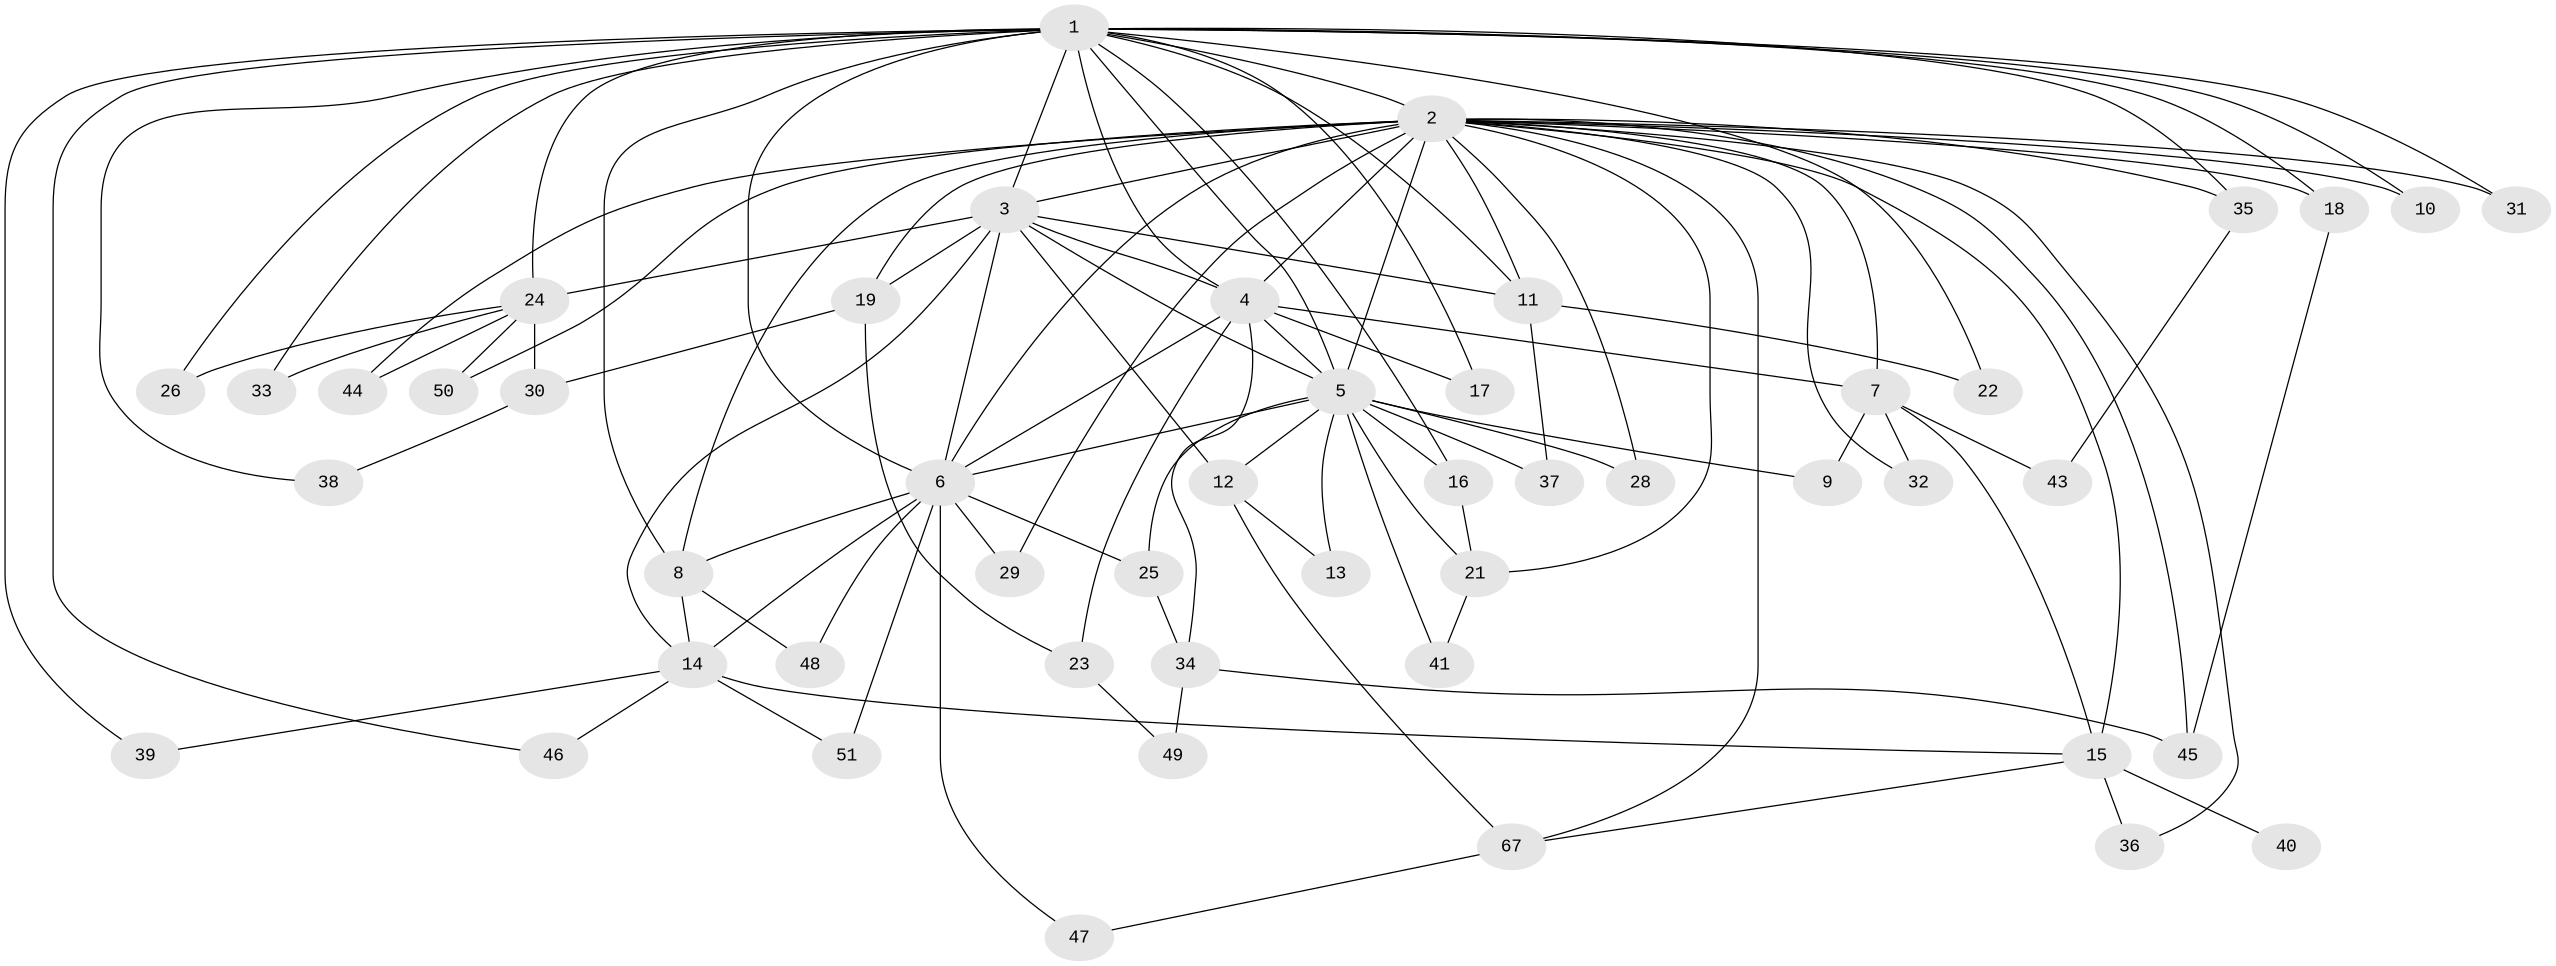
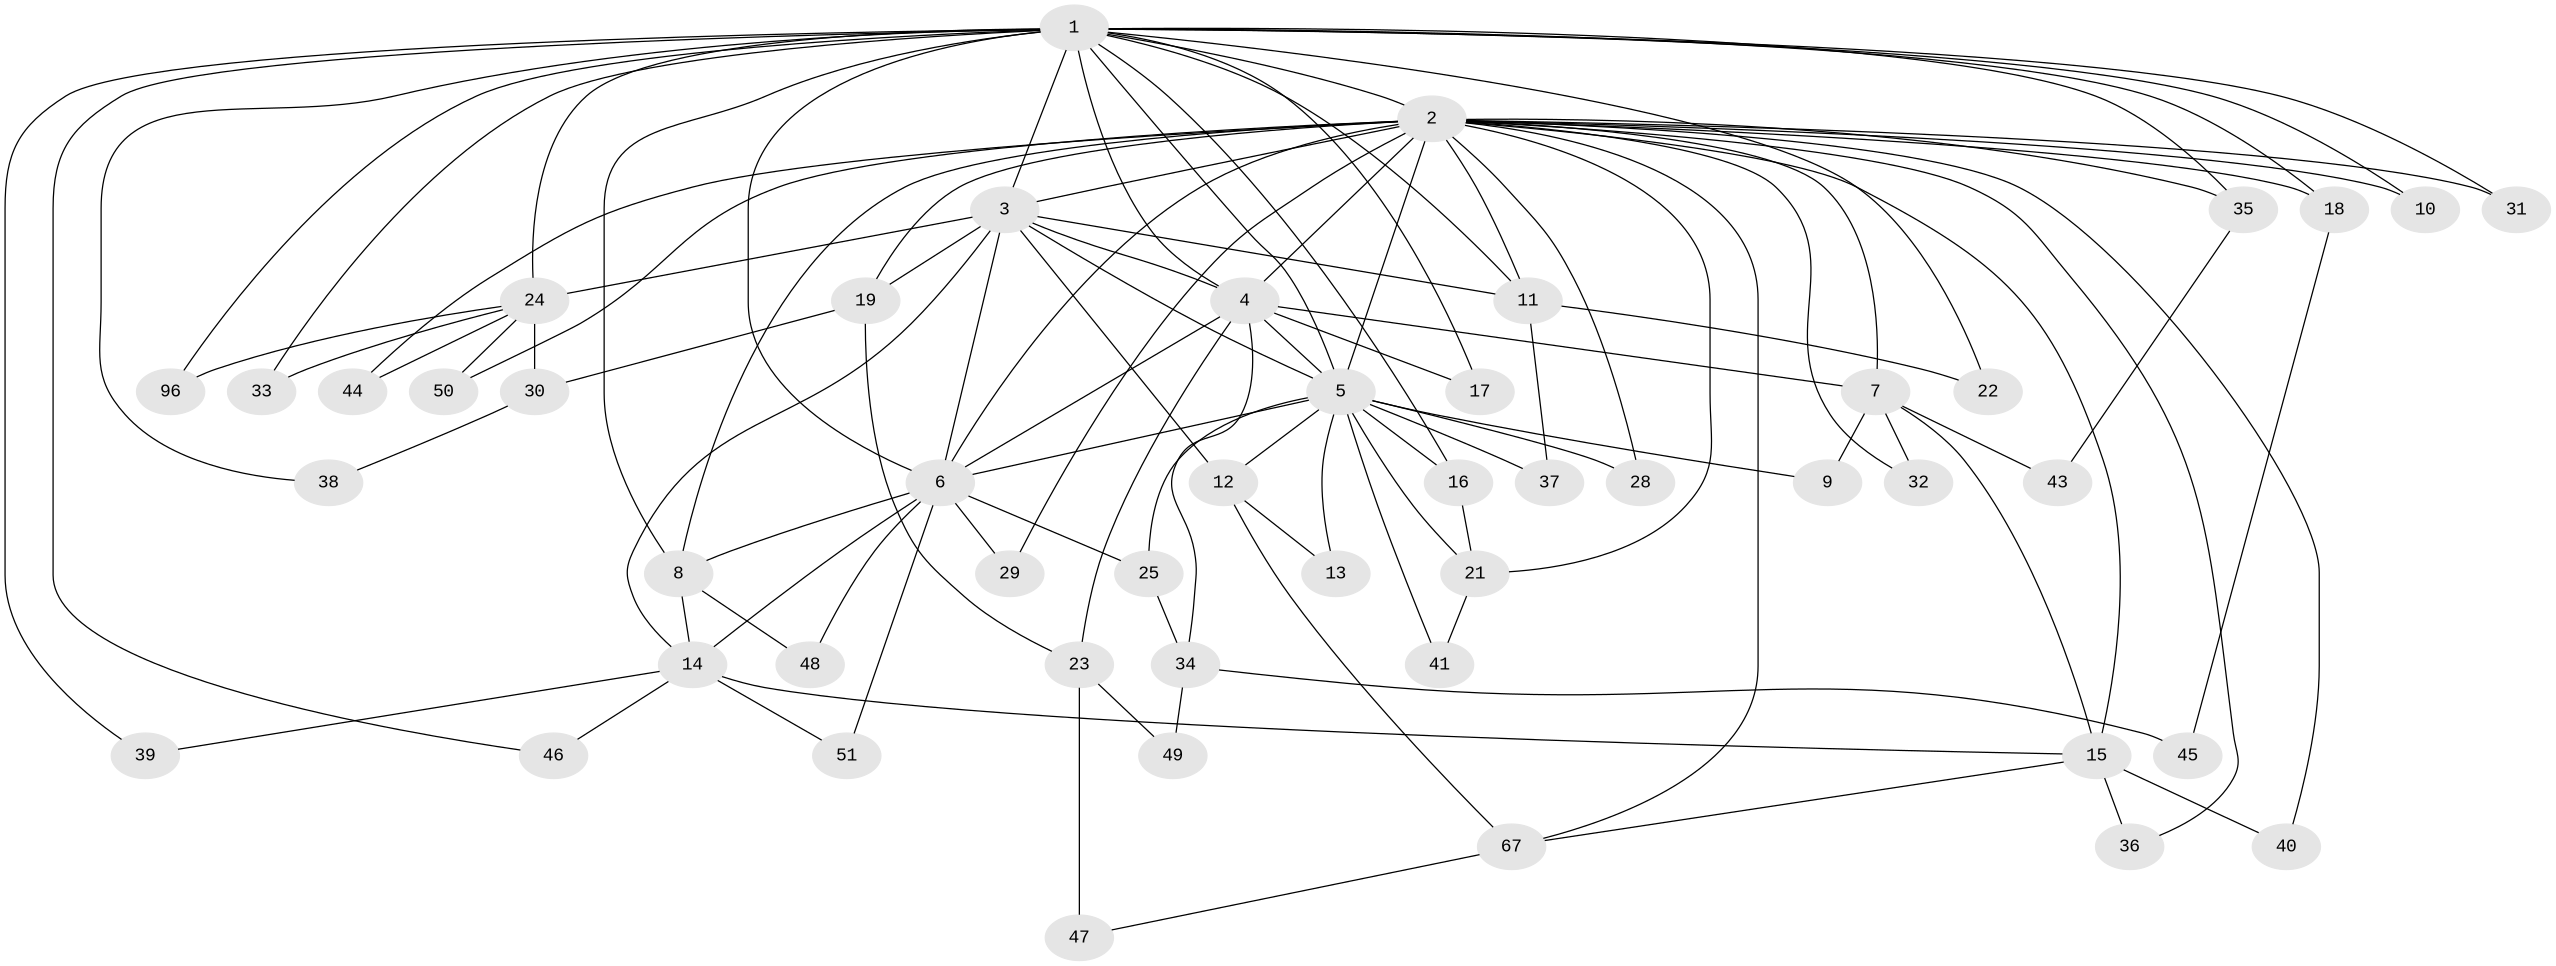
edge "2" -- "45": now "2" -- "40"
node "26": label "26" -> "96"
edge "6" -- "47": now "23" -- "47"
